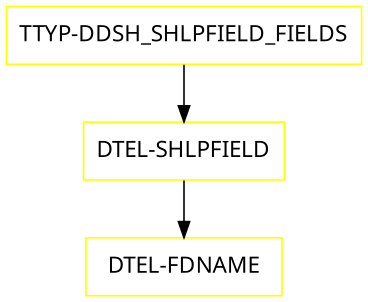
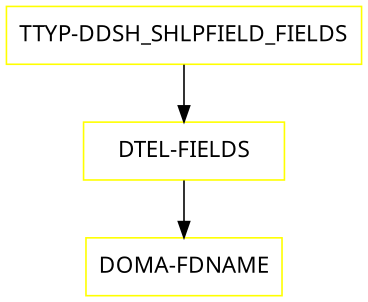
node "DTEL-SHLPFIELD": label "DTEL-SHLPFIELD" -> "DTEL-FIELDS"
node "DTEL-FDNAME": label "DTEL-FDNAME" -> "DOMA-FDNAME"
